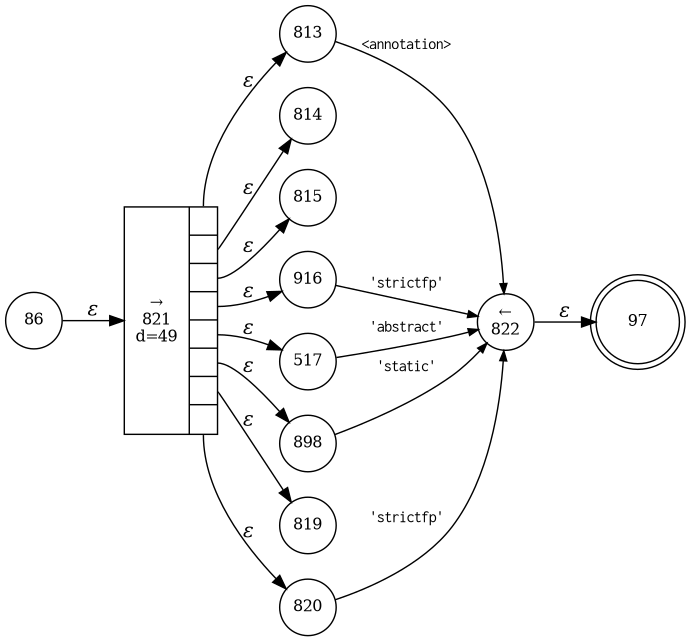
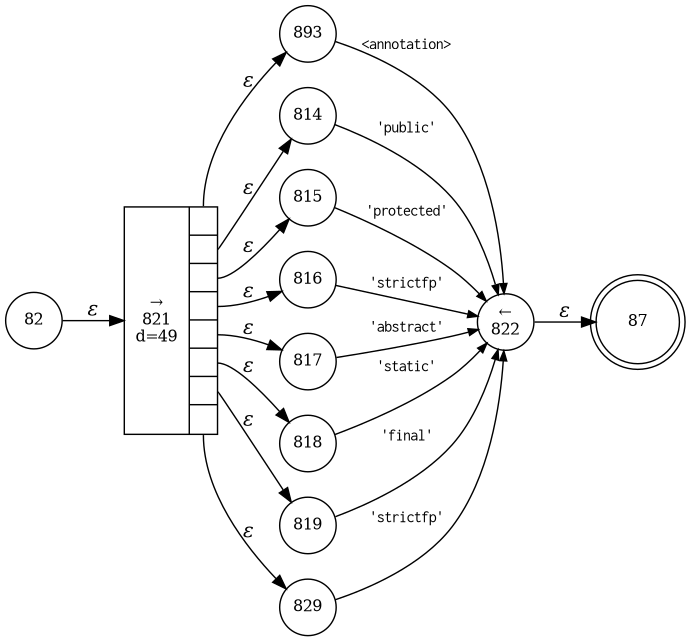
node "813": label "813" -> "893"
edge "814" -> "← 822": added, label "'public'"
edge "815" -> "← 822": added, label "'protected'"
node "916": label "916" -> "816"
node "86": label "86" -> "82"
node "97": label "97" -> "87"
node "517": label "517" -> "817"
node "898": label "898" -> "818"
edge "819" -> "← 822": added, label "'final'"
node "820": label "820" -> "829"
